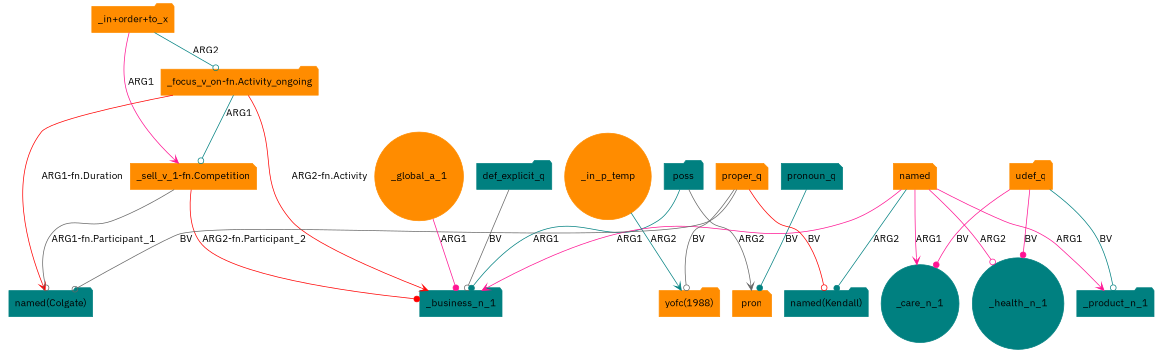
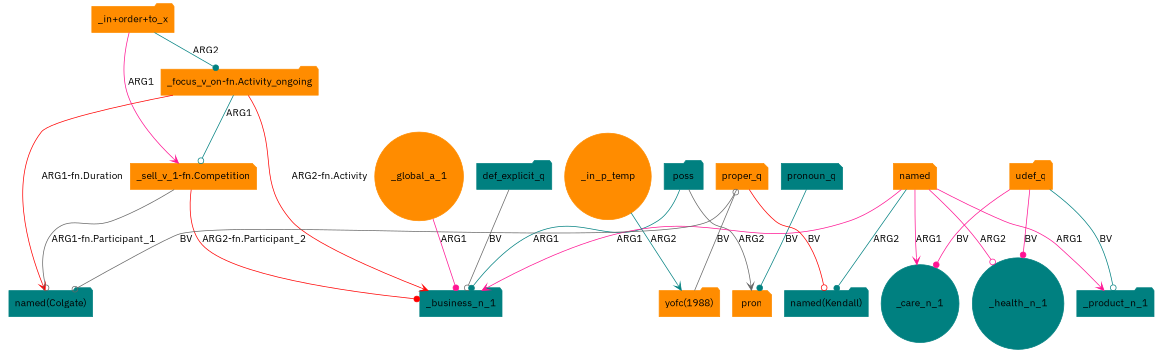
edge "_in+order+to_x" -> "_focus_v_on-fn.Activity_ongoing": arrowhead odot -> dot
edge "proper_q" -> "yofc(1988)": reversed
